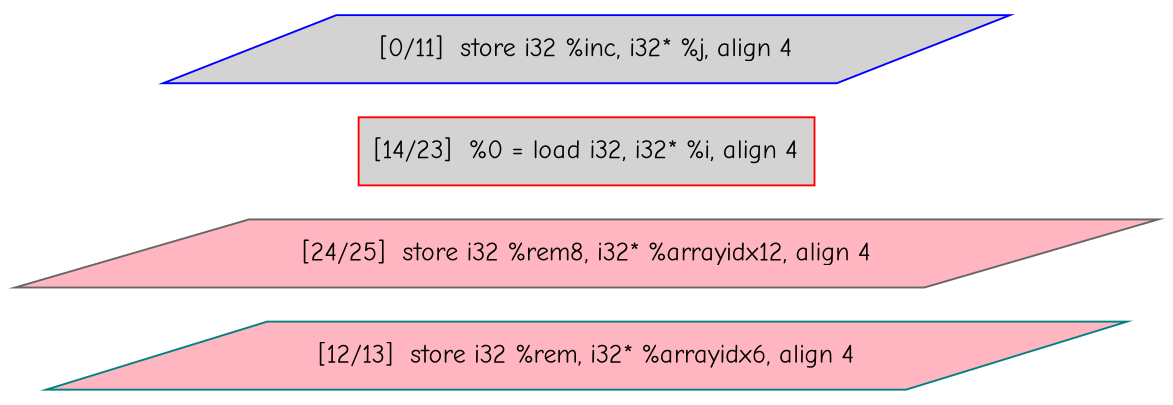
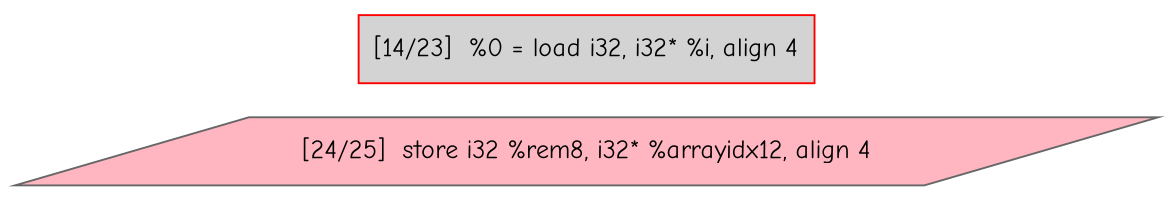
node "[0/11]  store i32 %inc, i32* %j, align 4": removed
node "[12/13]  store i32 %rem, i32* %arrayidx6, align 4": removed
